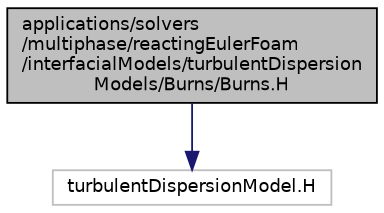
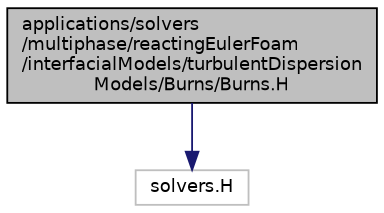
node "turbulentDispersionModel.H": label "turbulentDispersionModel.H" -> "solvers.H"
